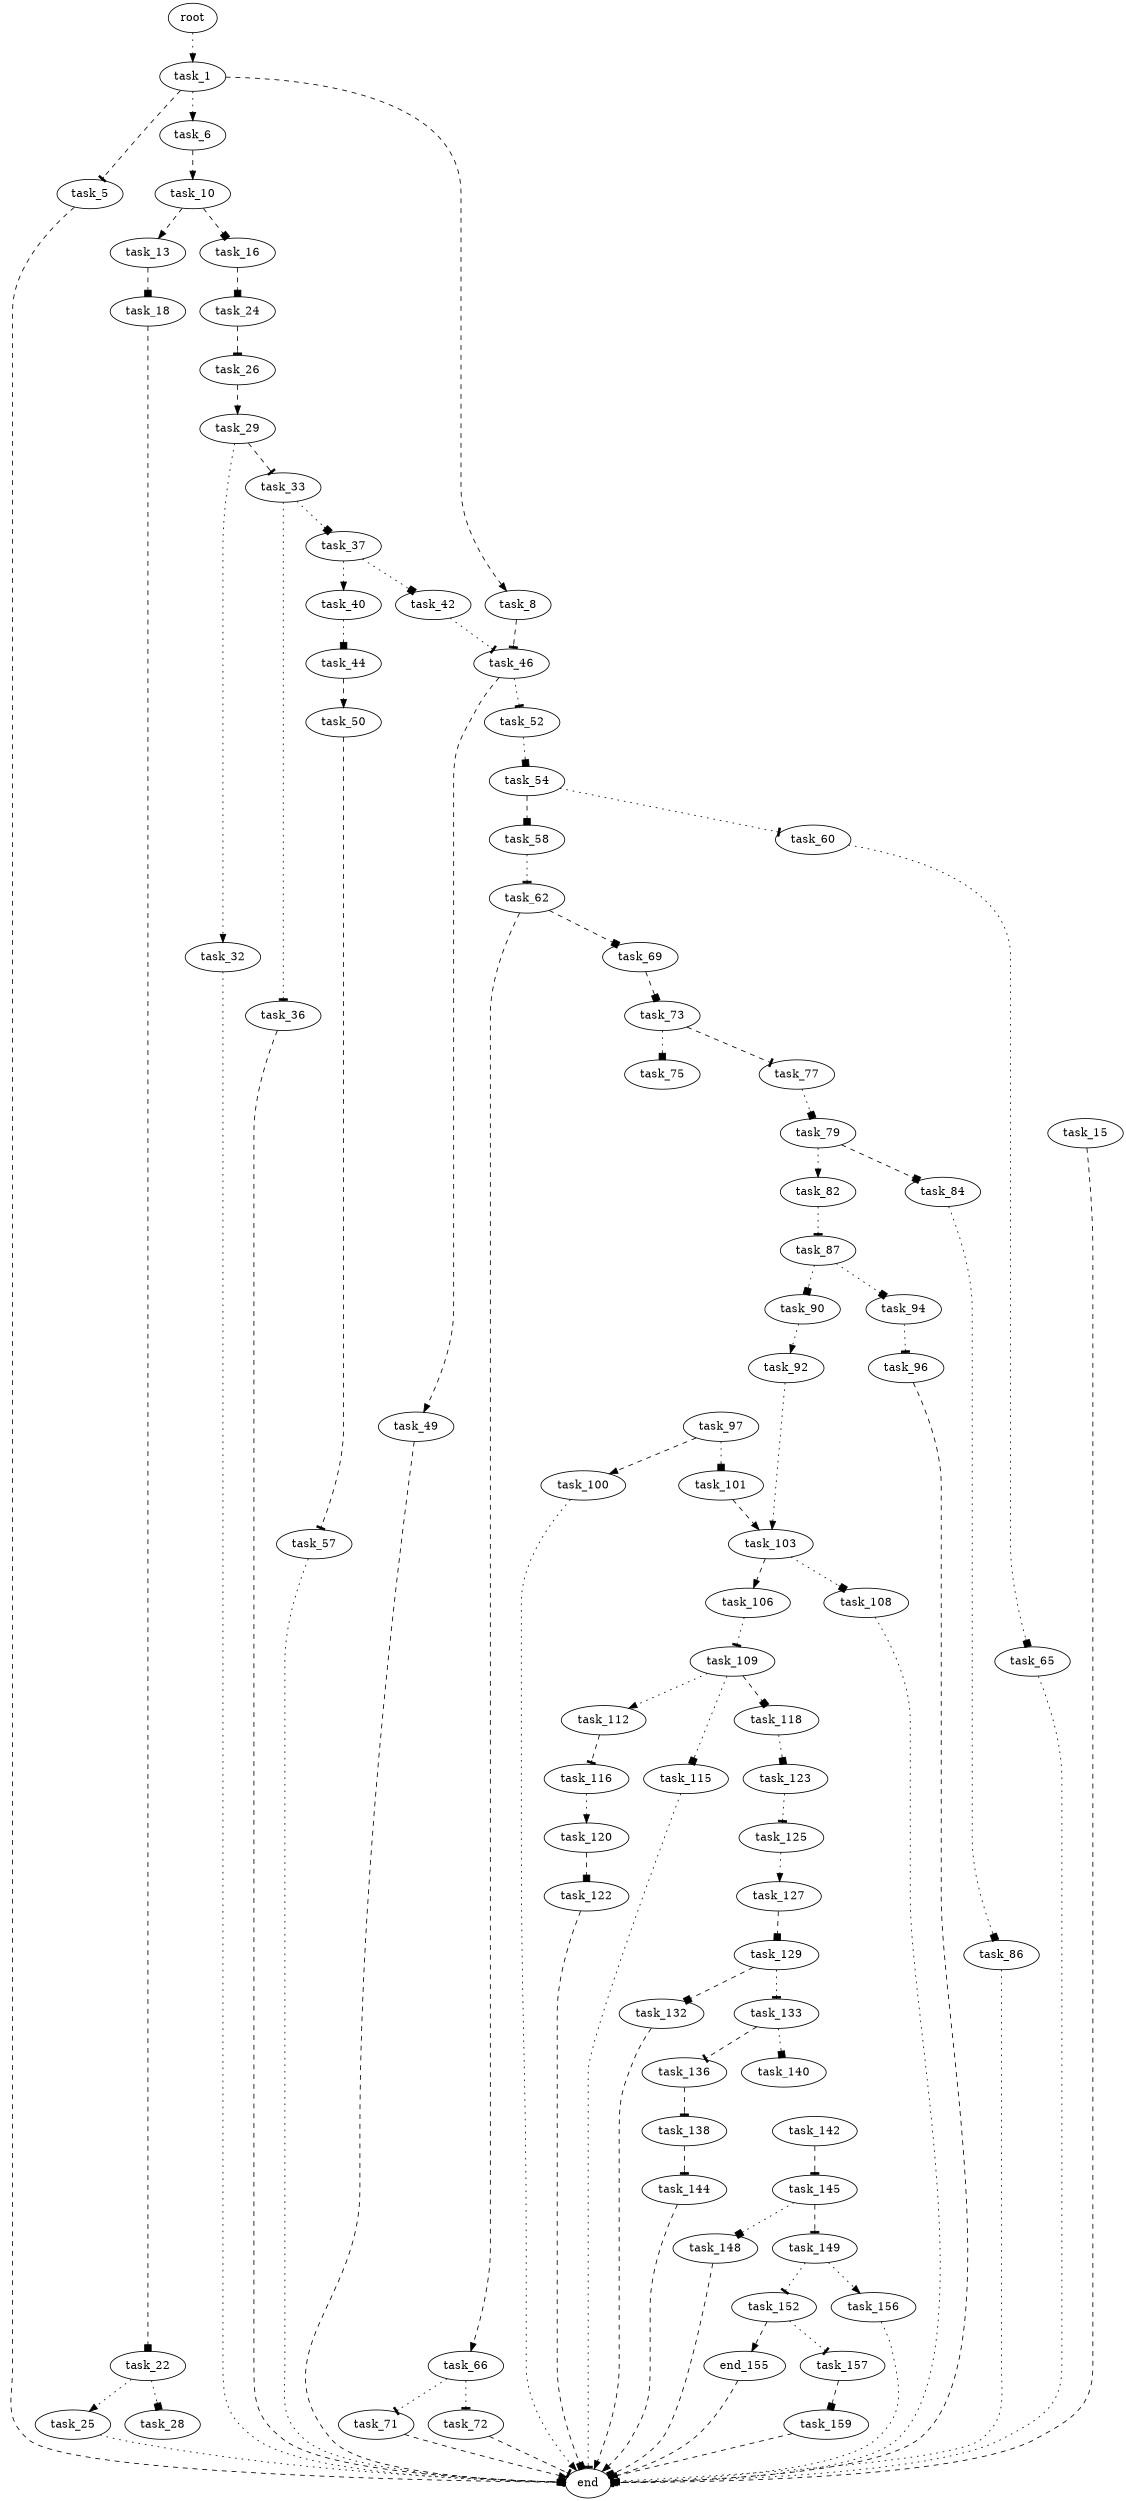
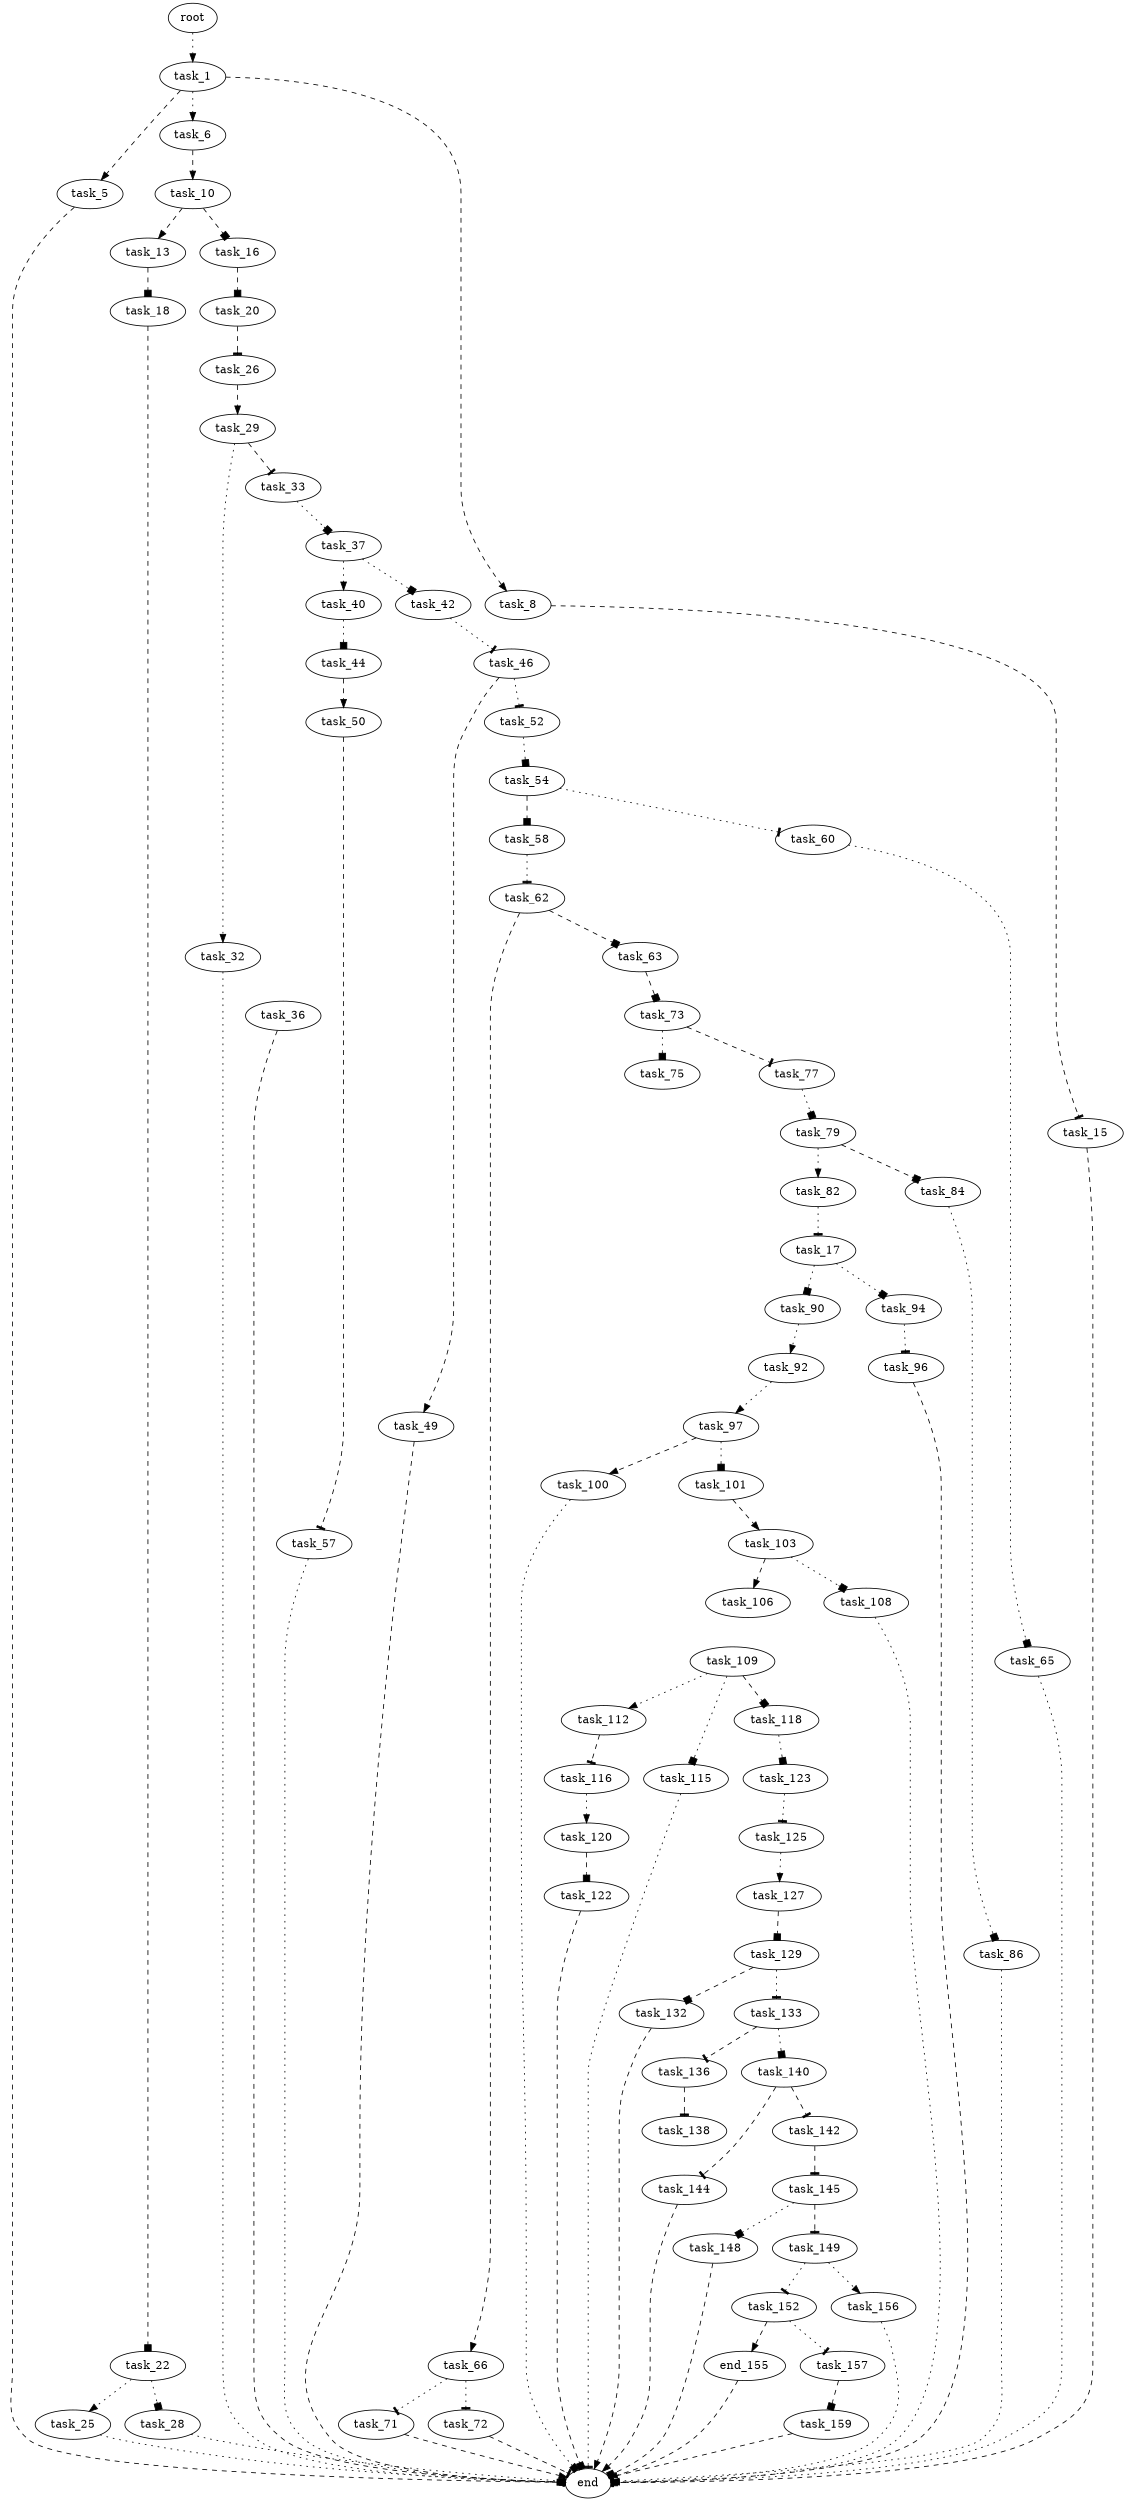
edge "task_1" -> "task_5": arrowhead tee -> normal
node "task_24": label "task_24" -> "task_20"
edge "task_8" -> "task_46": now "task_8" -> "task_15"
edge "task_33" -> "task_36": removed
node "task_69": label "task_69" -> "task_63"
node "task_87": label "task_87" -> "task_17"
edge "task_92" -> "task_103": now "task_92" -> "task_97"
edge "task_106" -> "task_109": removed
edge "task_100" -> "end": arrowhead normal -> box
edge "task_140" -> "task_142": added
edge "task_138" -> "task_144": now "task_140" -> "task_144"
edge "task_28" -> "end": added
